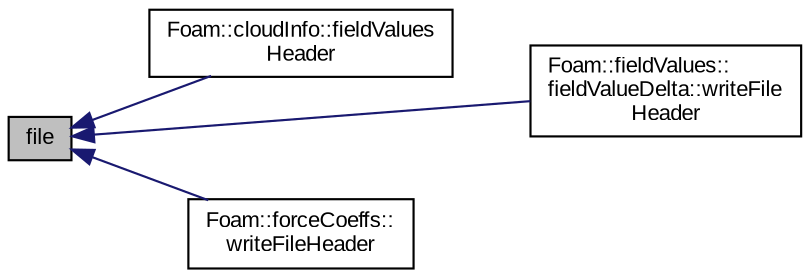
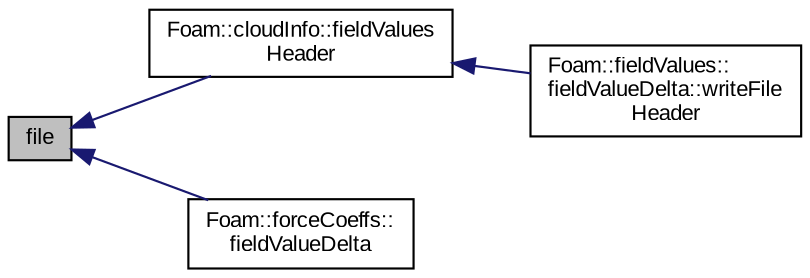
edge "Foam::fieldValues:: fieldValueDelta::writeFile Header" -> "file": now "Foam::fieldValues:: fieldValueDelta::writeFile Header" -> "Foam::cloudInfo::fieldValues Header"
node "Foam::forceCoeffs:: writeFileHeader": label "Foam::forceCoeffs:: writeFileHeader" -> "Foam::forceCoeffs:: fieldValueDelta"
